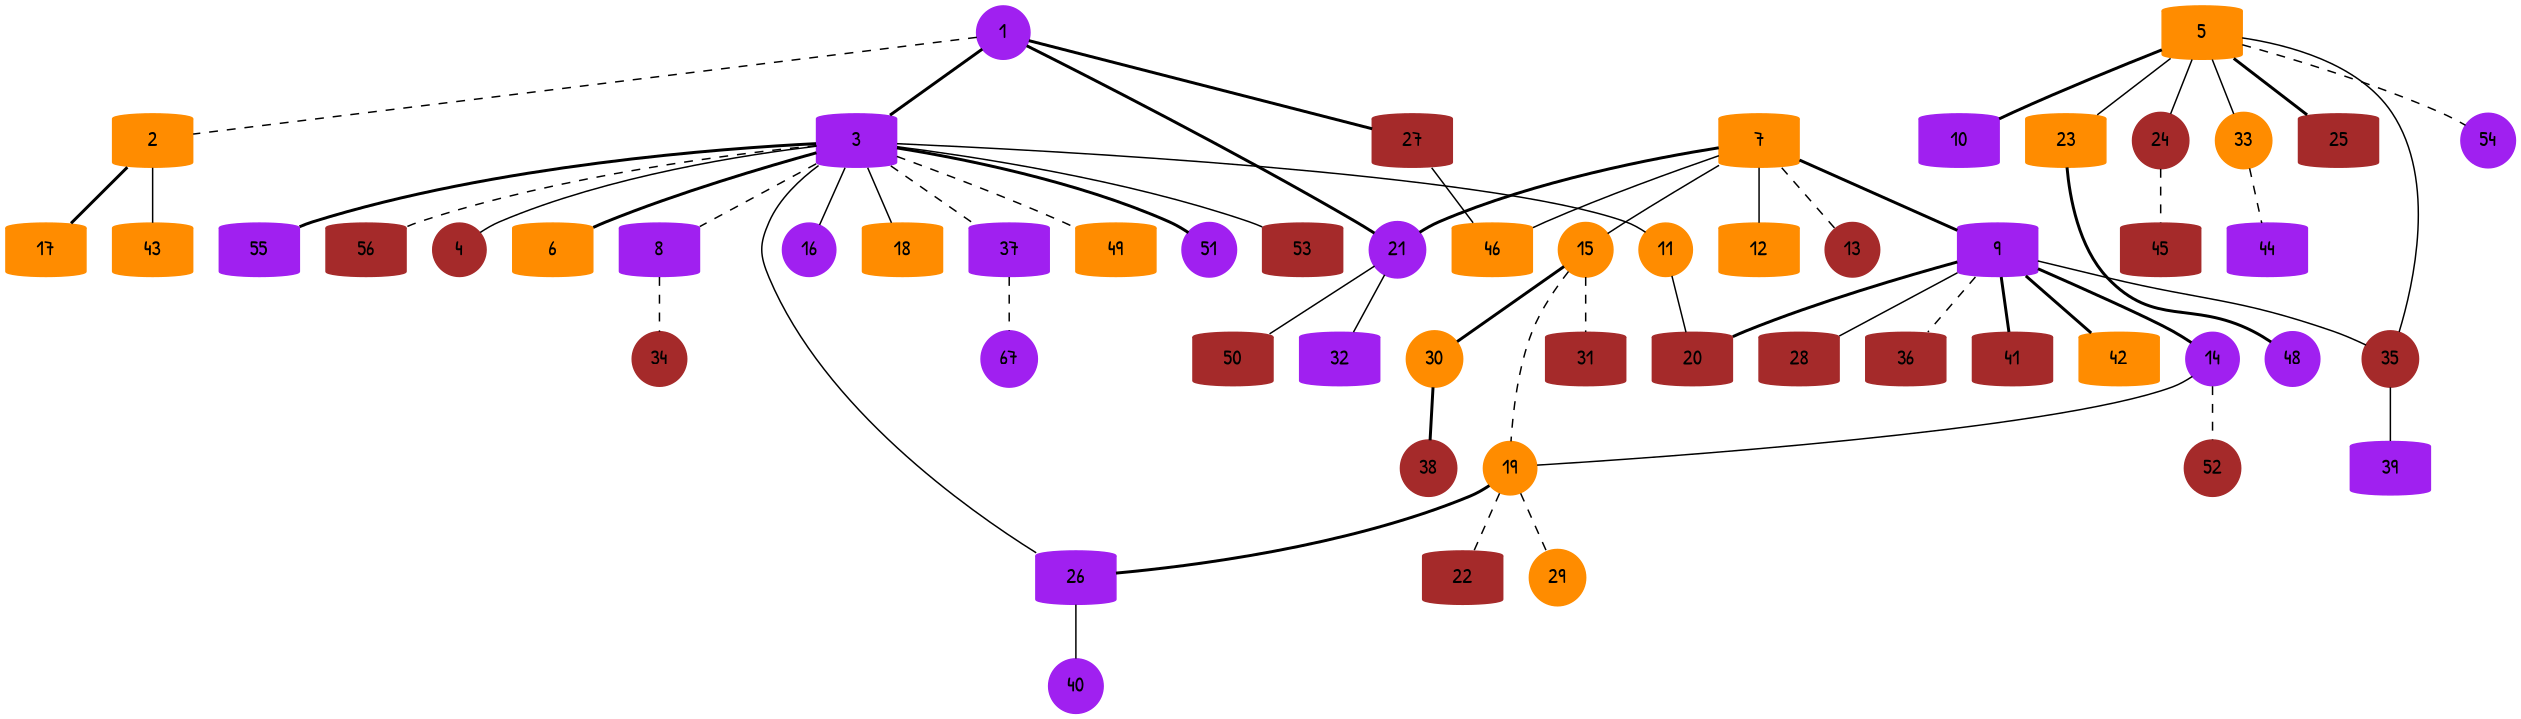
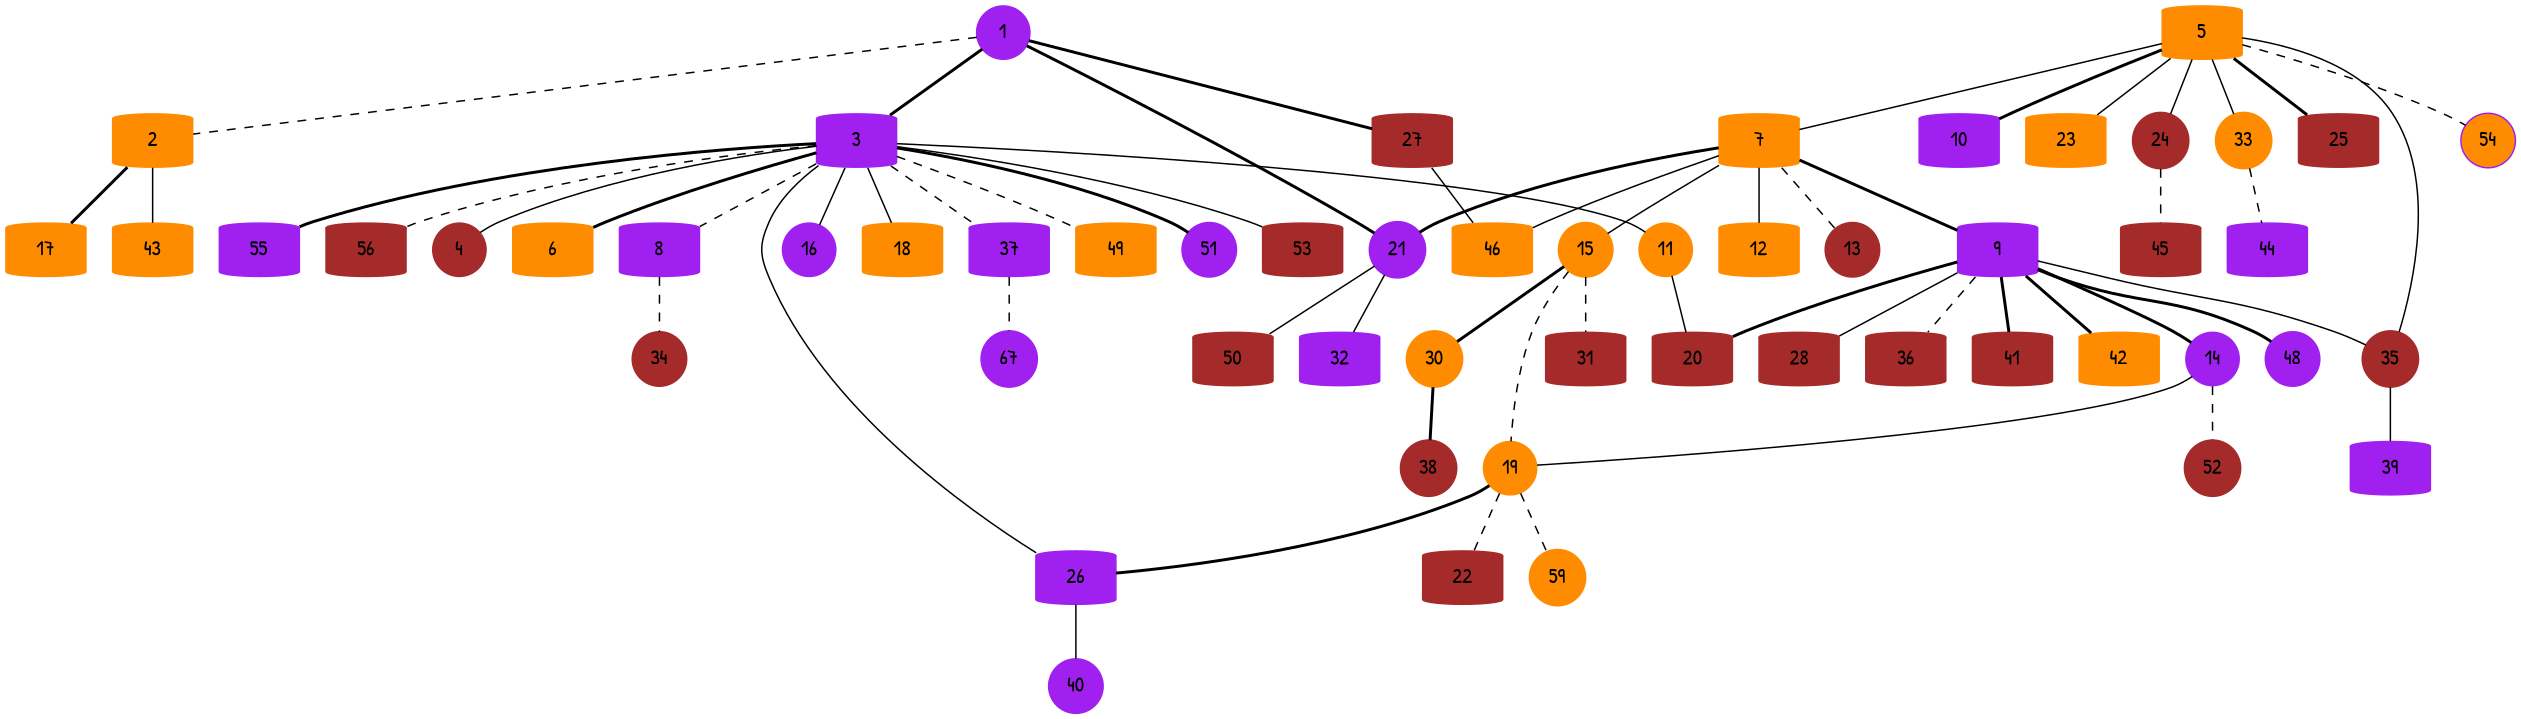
edge "5" -- "7": added
node "54": fillcolor purple -> darkorange
edge "23" -- "48": now "9" -- "48"
node "29": label "29" -> "59"
